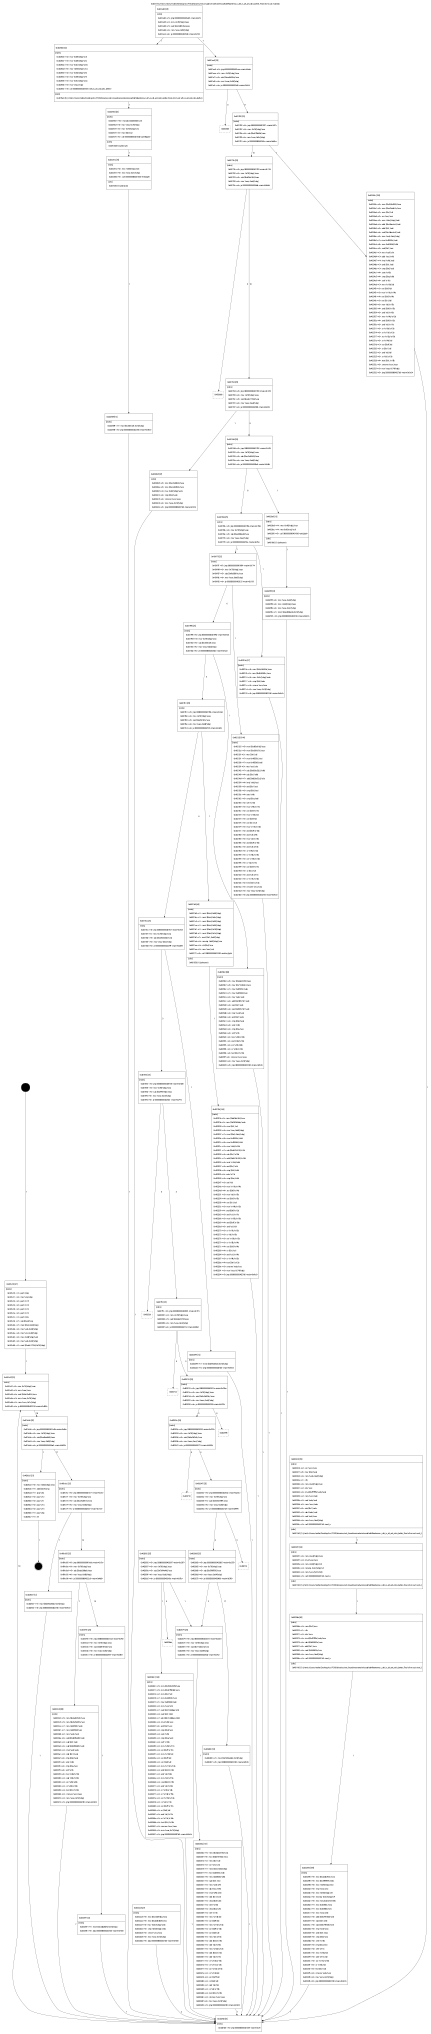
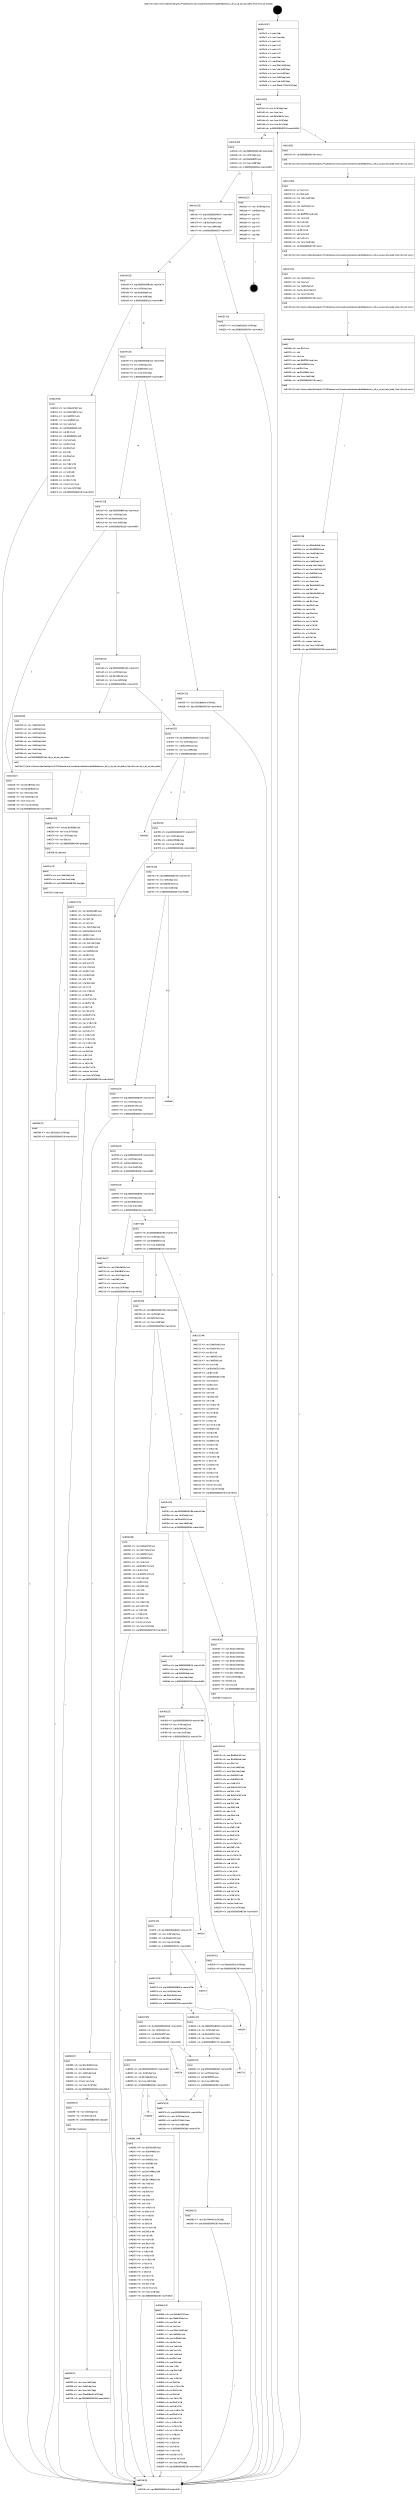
node "0x402318 [5]": added
edge "0x401f4d [25]" -> "0x4020e8 [13]": now "0x4020b5 [27]" -> "0x4020e8 [13]"
node "0x401eb7 [25]": added
edge "0x40202e [25]" -> "0x402047 [25]": now "0x40202e [25]" -> "0x402060 [25]"
